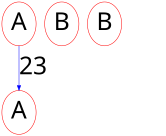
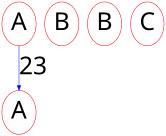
node "C": added
